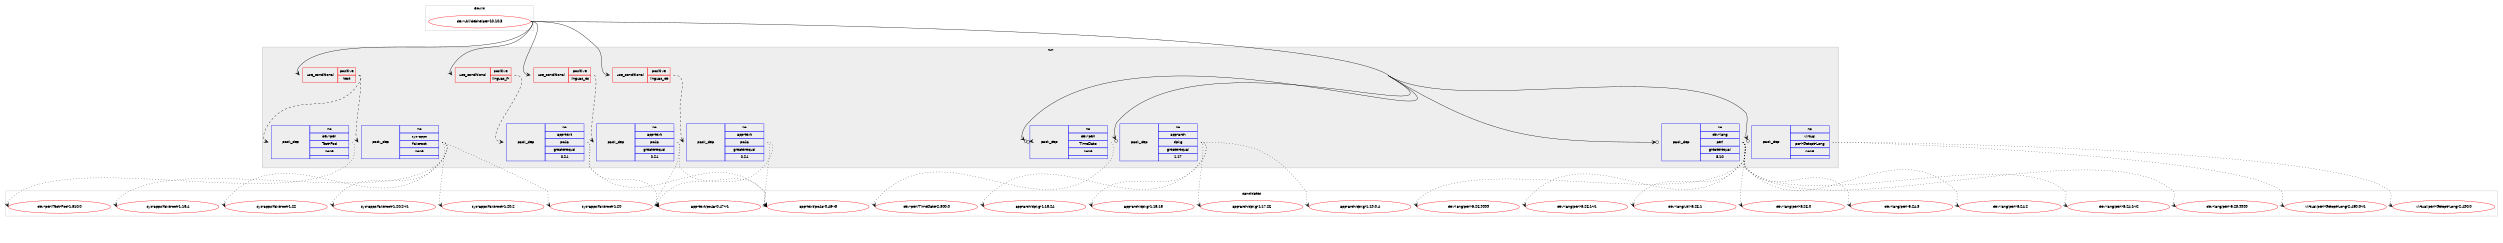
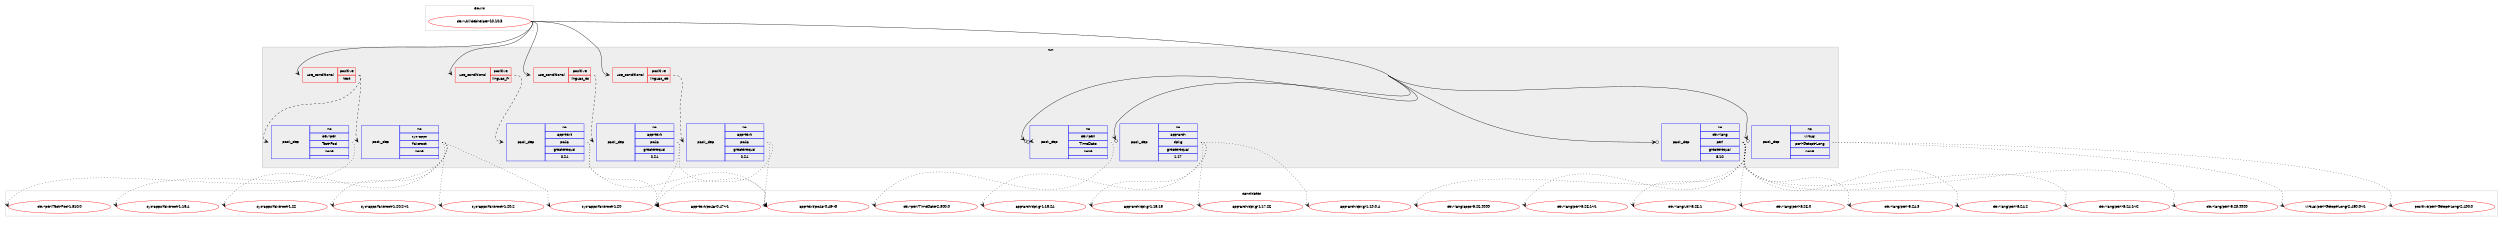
node "dev-lang/perl-5.26.9999": label "dev-lang/perl-5.26.9999" -> "dev-lang/apps-5.26.9999"
node "virtual/perl-Getopt-Long-2.490.0": label "virtual/perl-Getopt-Long-2.490.0" -> "positive/perl-Getopt-Long-2.490.0"
